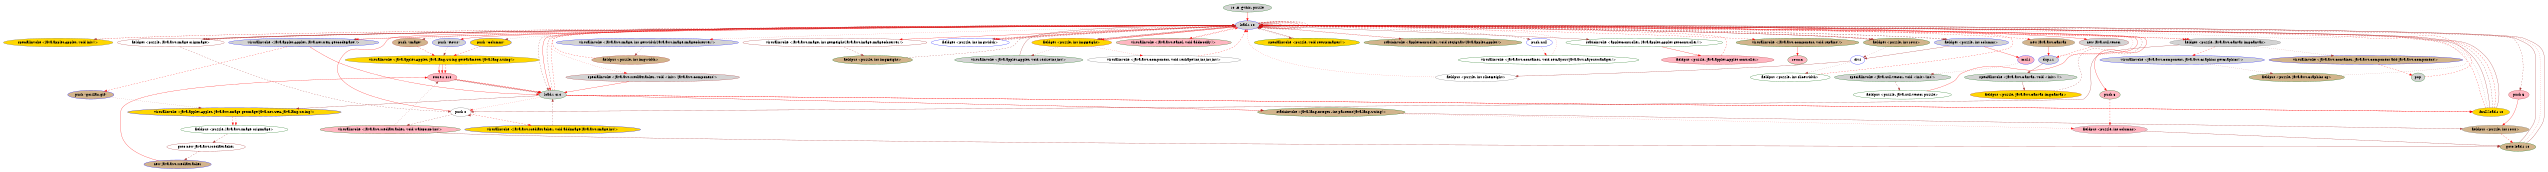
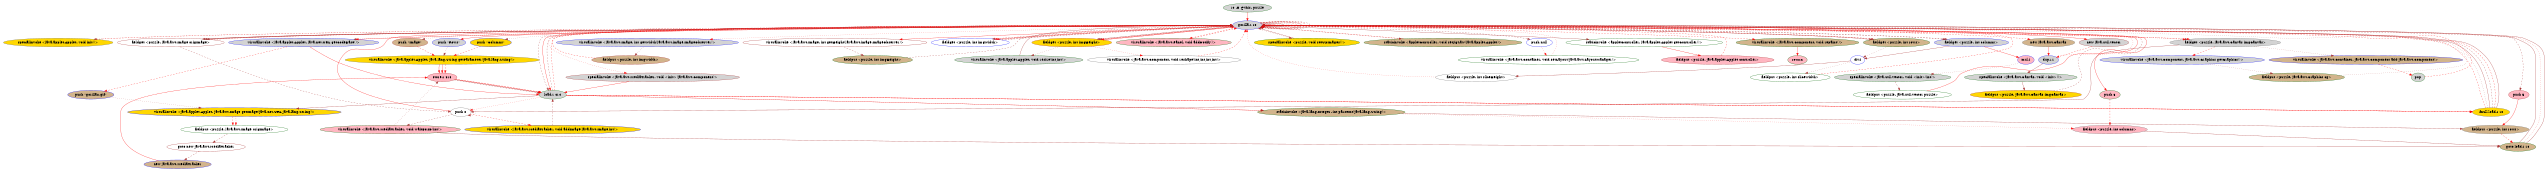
node "load.r r0": label "load.r r0" -> "gorilla.r r0"
